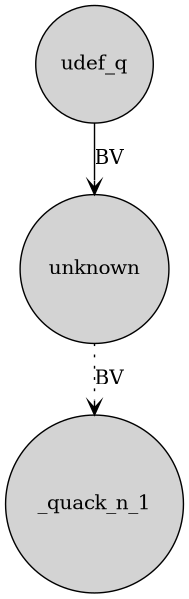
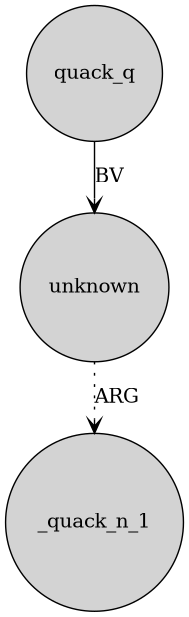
node "udef_q": label "udef_q" -> "quack_q"
edge "unknown" -> "_quack_n_1": label "BV" -> "ARG"
